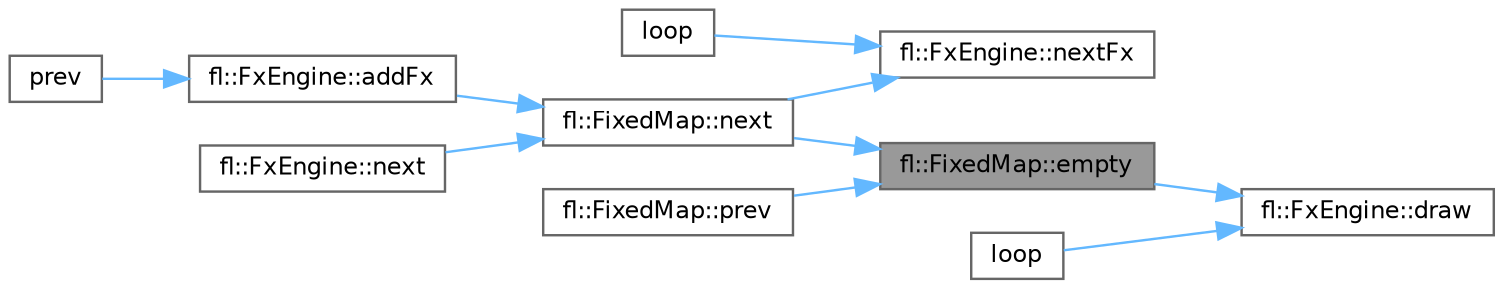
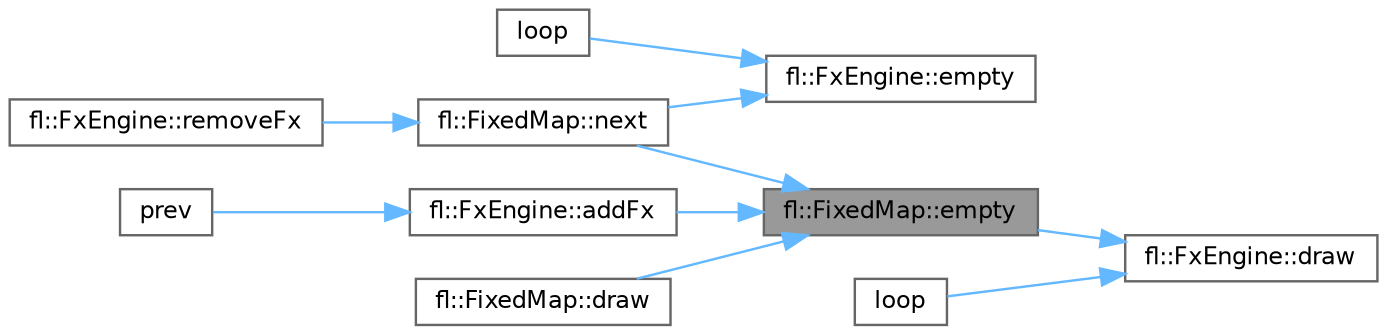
node "fl::FxEngine::nextFx": label "fl::FxEngine::nextFx" -> "fl::FxEngine::empty"
edge "fl::FxEngine::addFx" -> "fl::FixedMap::next": now "fl::FxEngine::addFx" -> "fl::FixedMap::empty"
node "fl::FxEngine::next": label "fl::FxEngine::next" -> "fl::FxEngine::removeFx"
node "fl::FixedMap::prev": label "fl::FixedMap::prev" -> "fl::FixedMap::draw"
